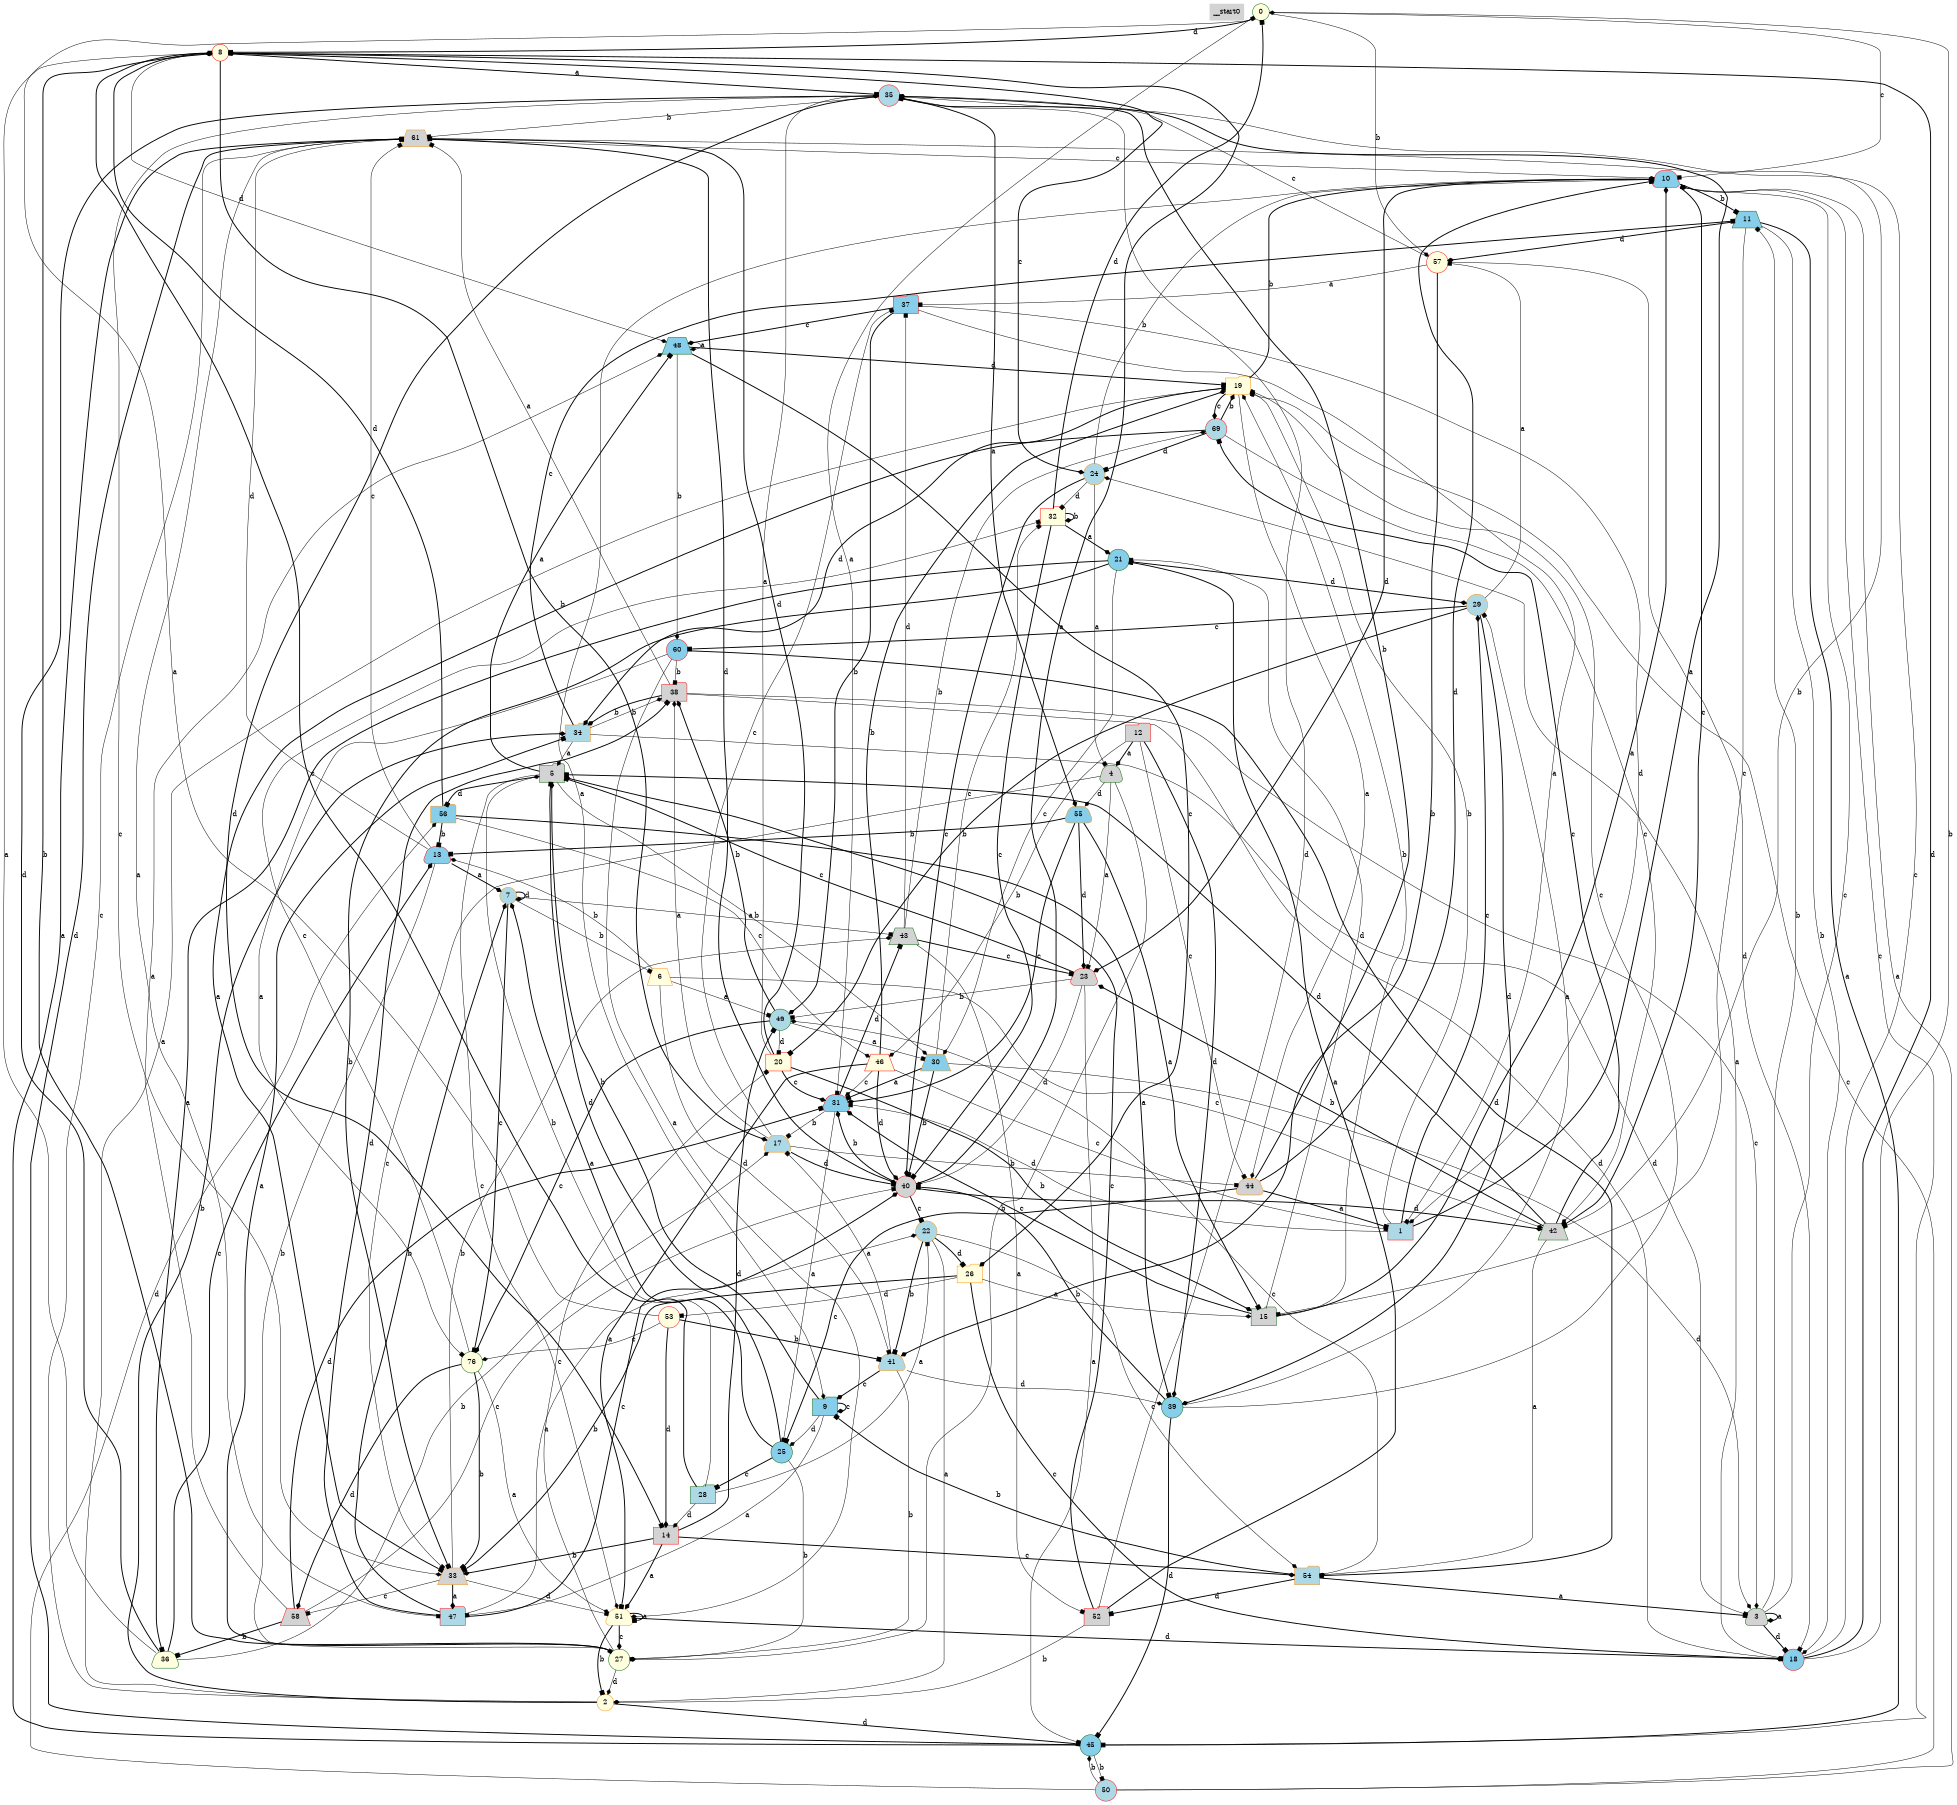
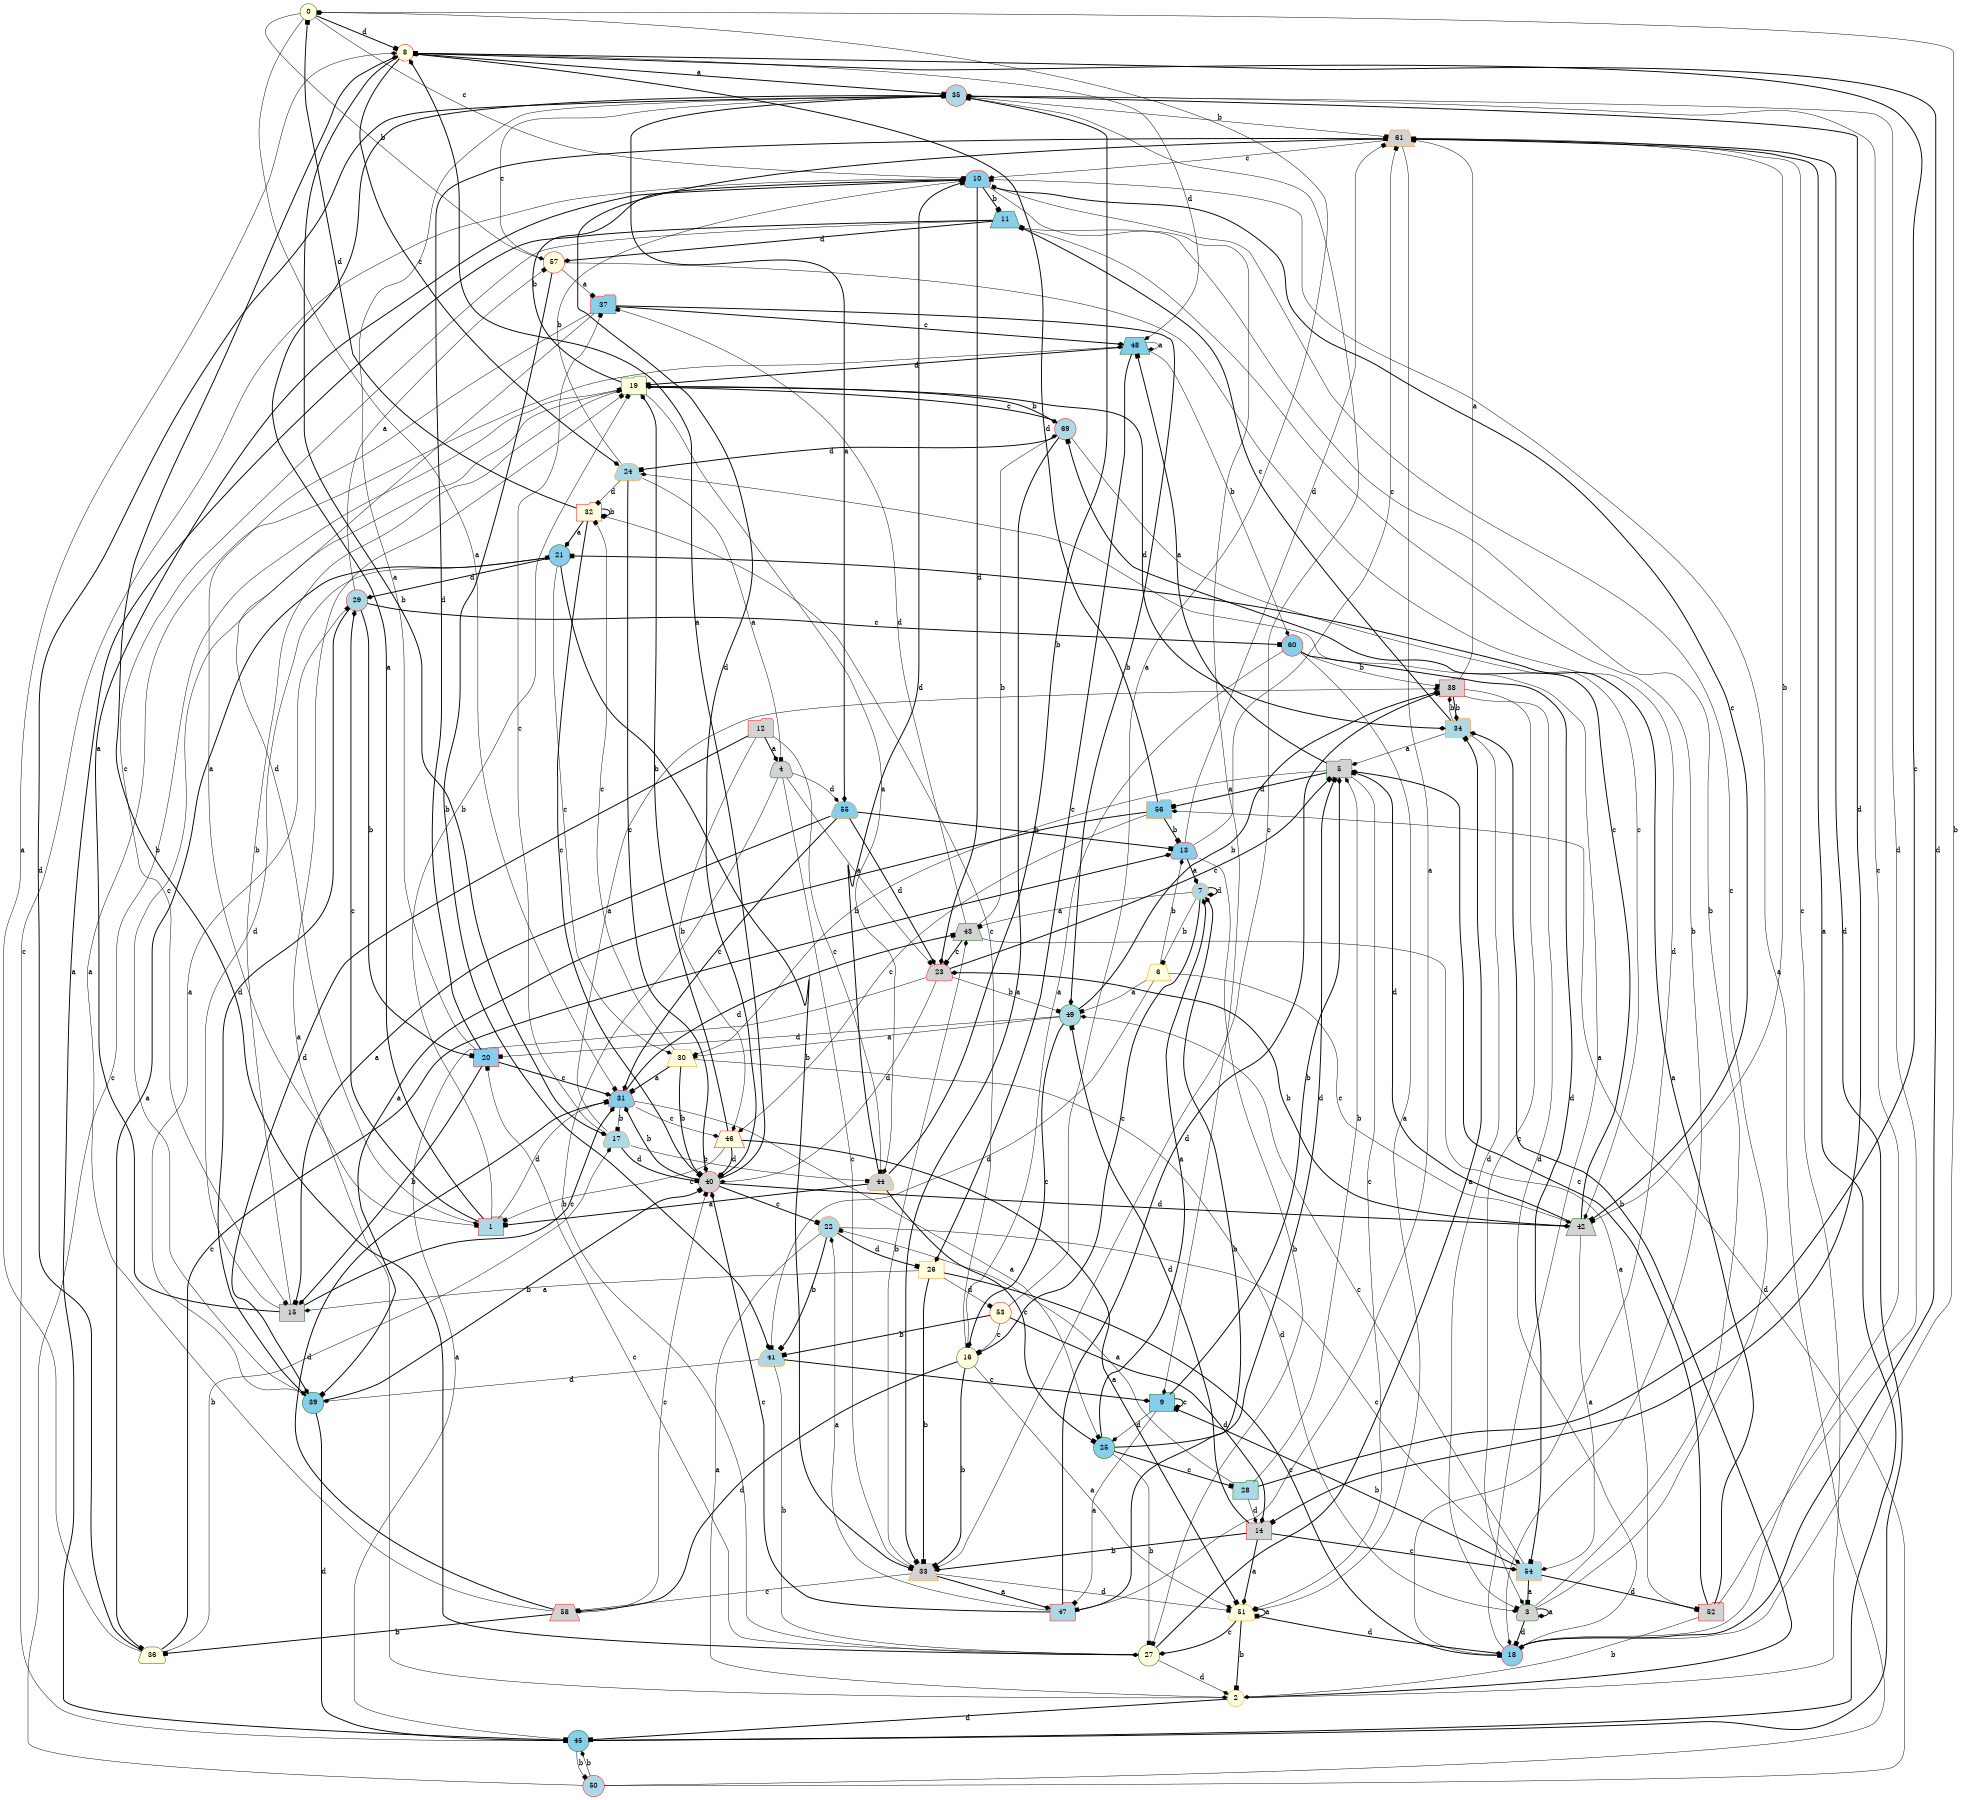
node "__start0": removed
node "19": color darkorange -> darkgreen
node "24": shape circle -> trapezium
node "29": color darkorange -> red
node "20": fillcolor lightyellow -> skyblue
node "30": fillcolor skyblue -> lightyellow
edge "46" -> "31": reversed
edge "41" -> "17": removed, label "a"
node "76": label "76" -> "16"
